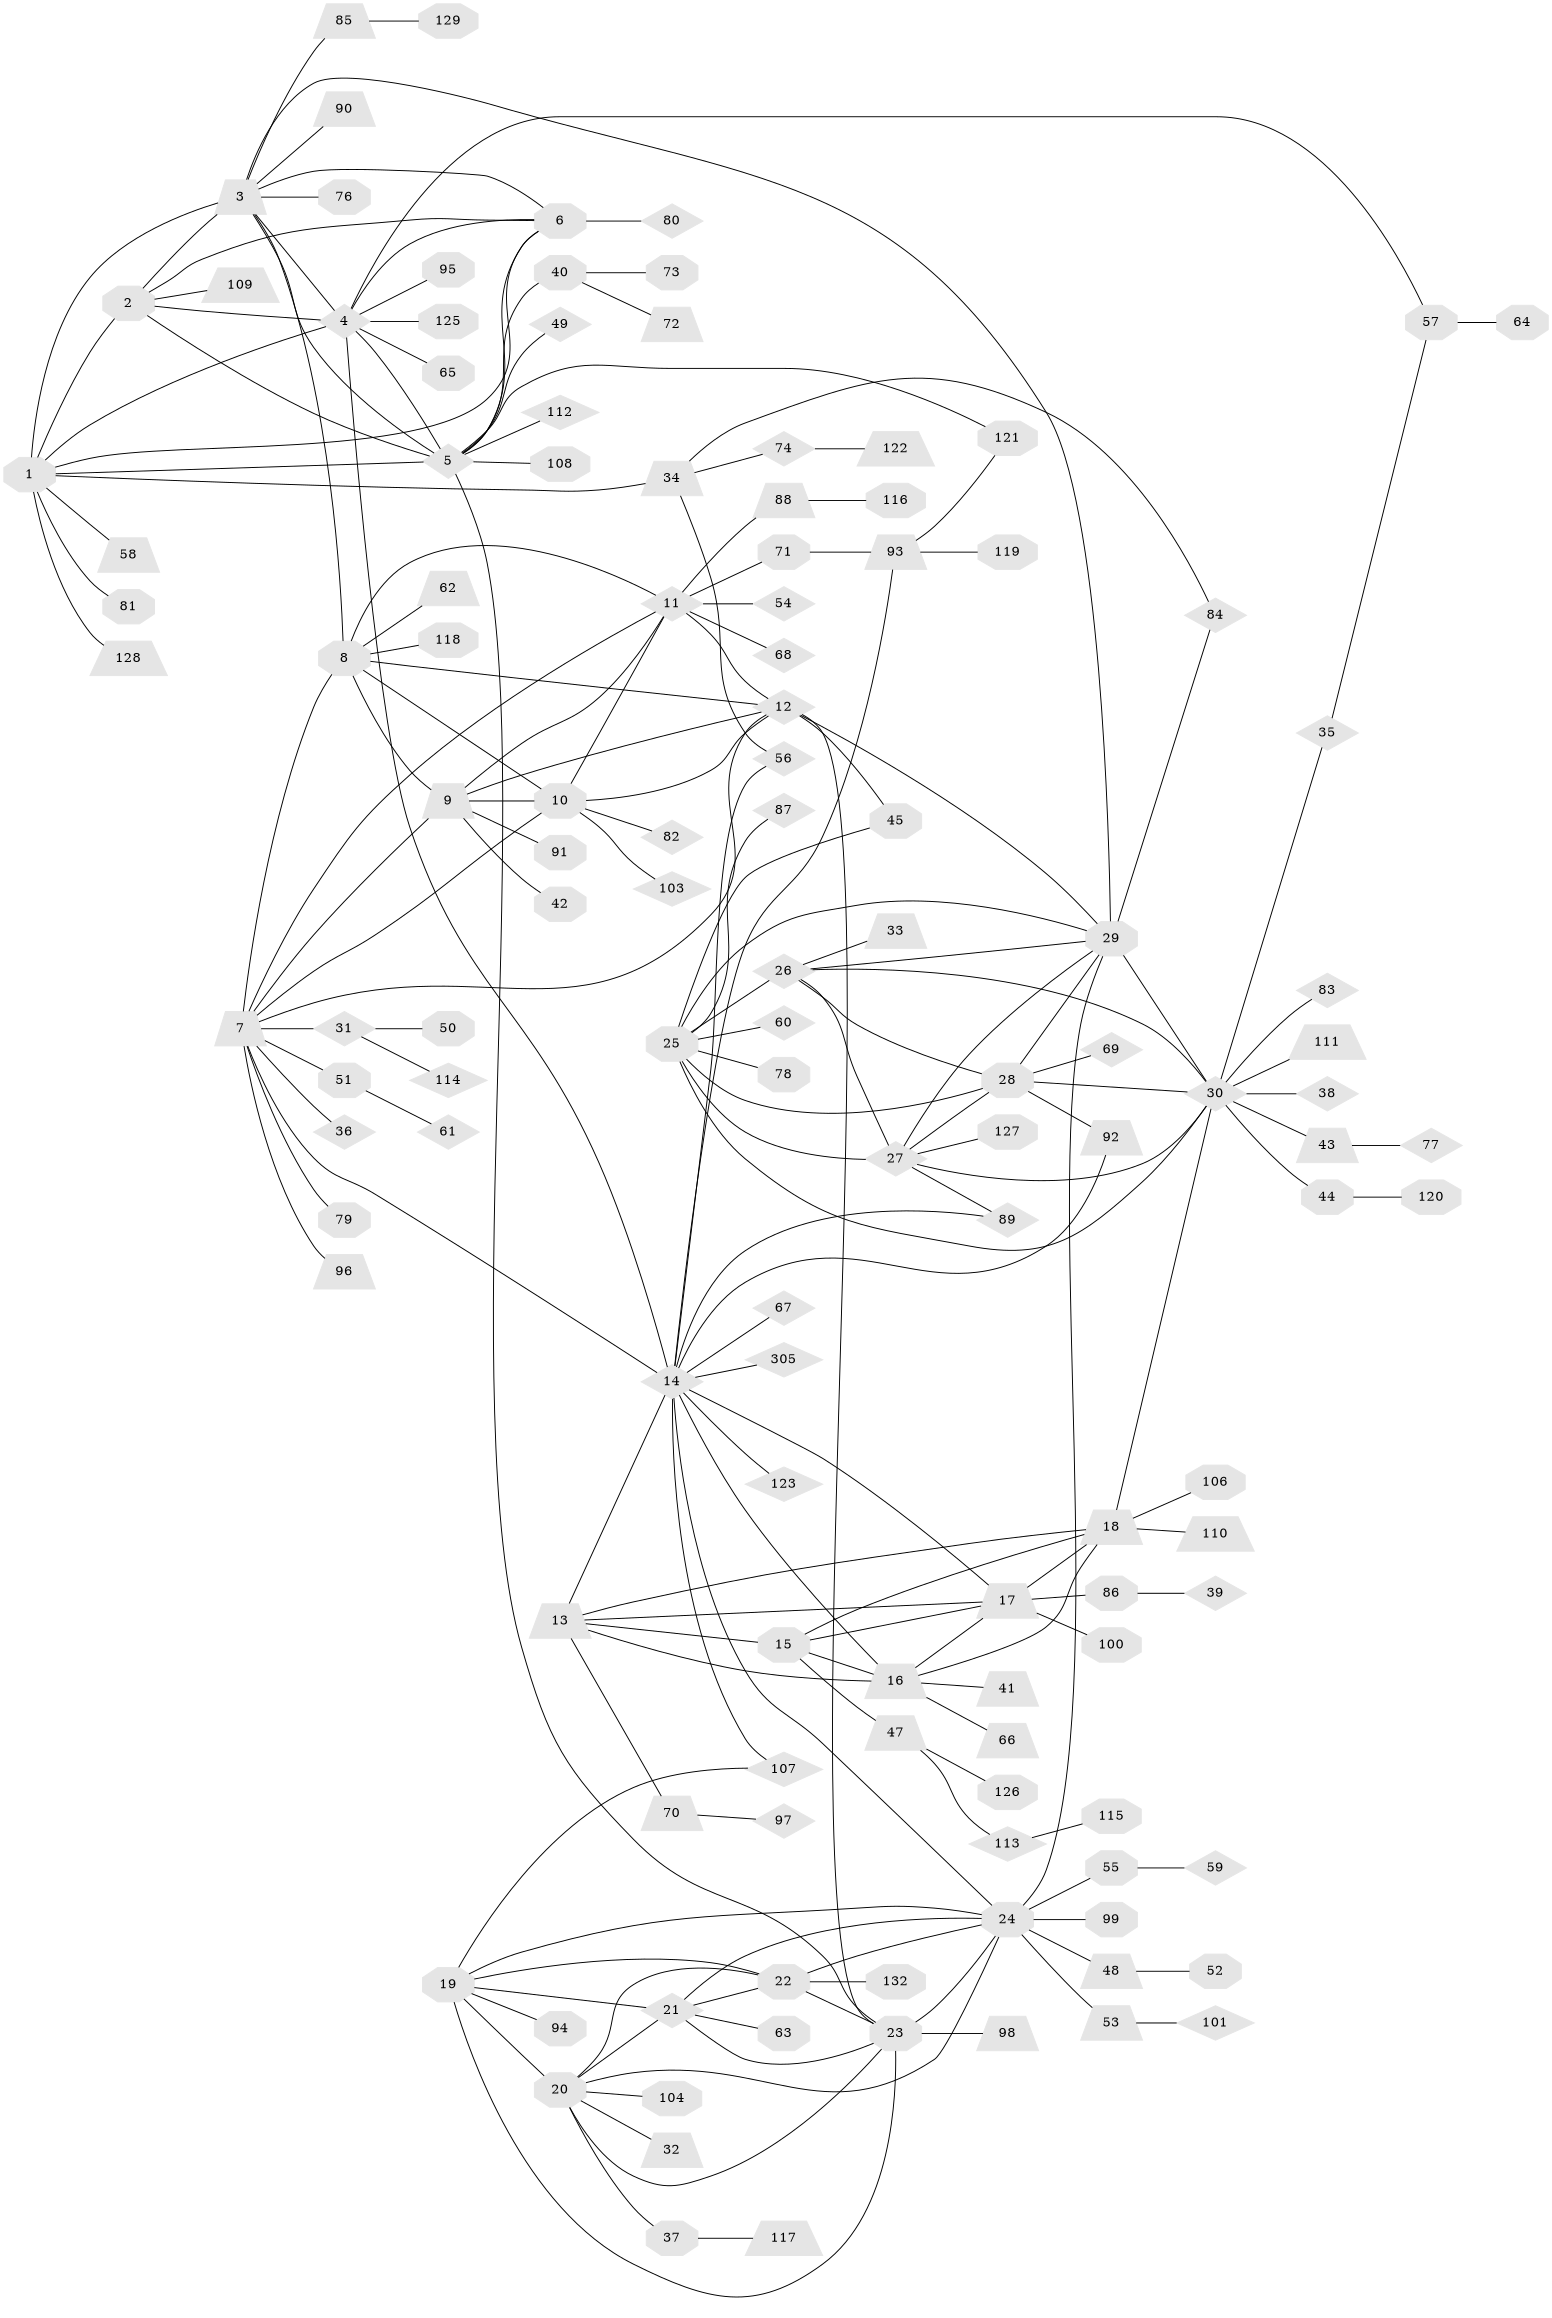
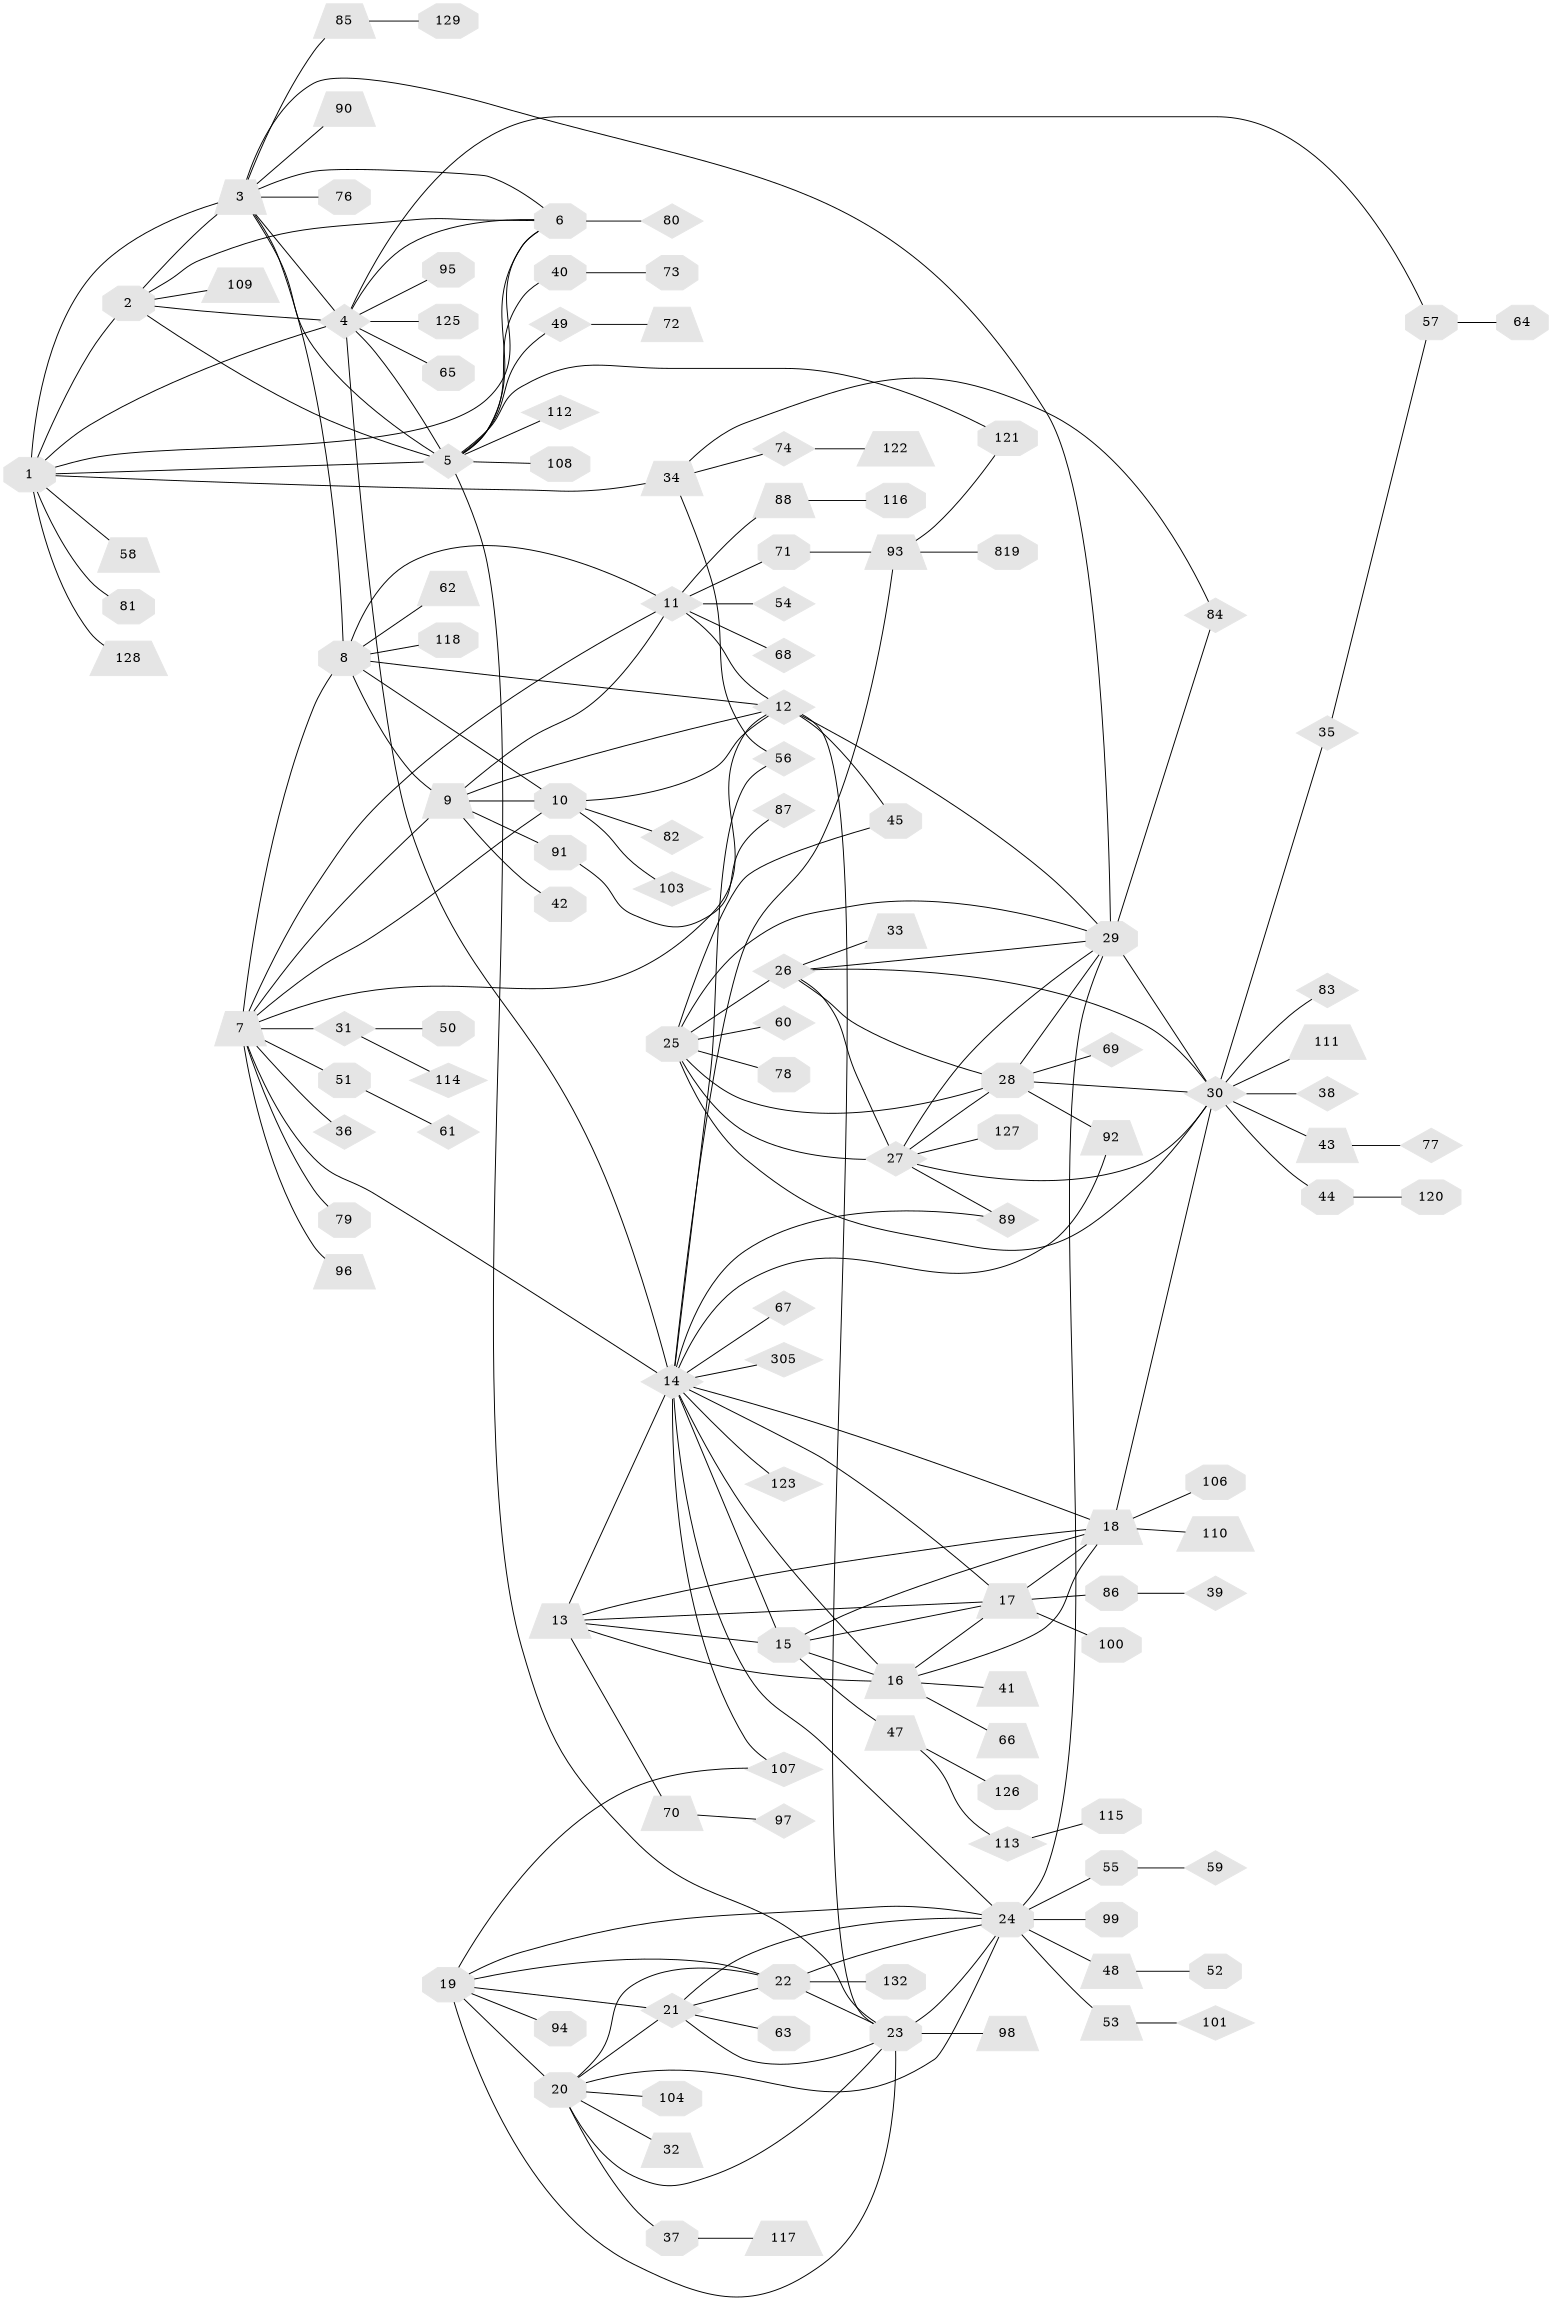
edge "40" -- "72": now "49" -- "72"
node "119": label "119" -> "819"
edge "11" -- "10": removed
edge "87" -- "25": now "87" -- "91"
edge "14" -- "18": added
edge "14" -- "15": added
